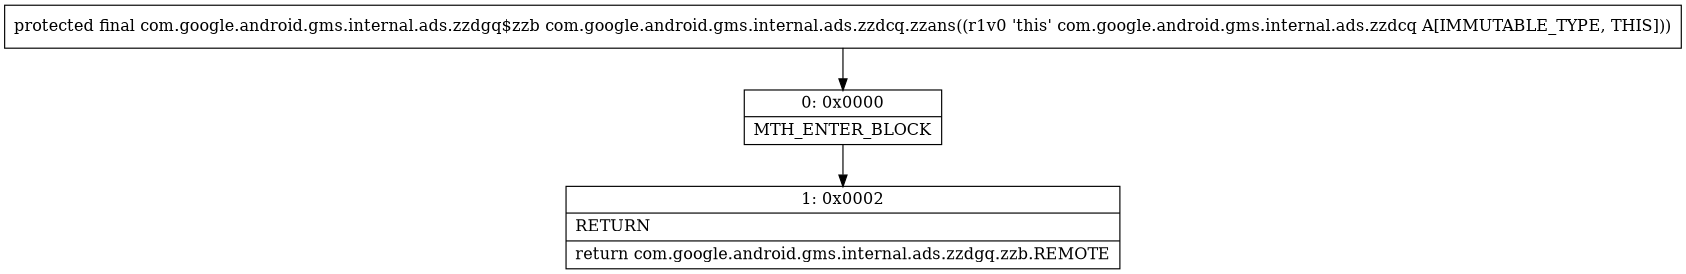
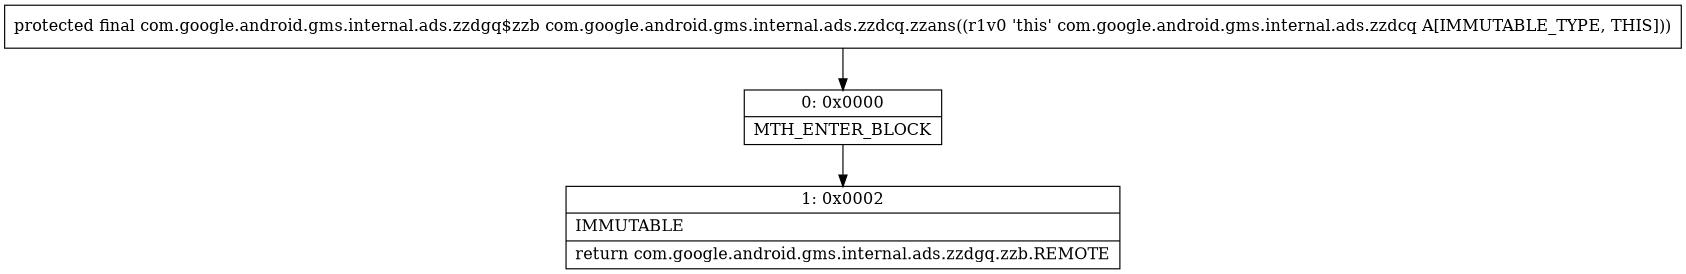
node "1: 0x0002": text "RETURN" -> "IMMUTABLE"
